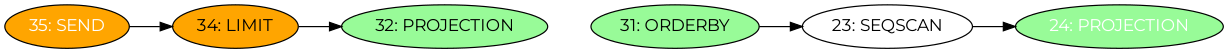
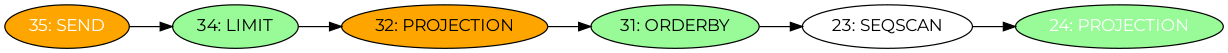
node "34: LIMIT": fillcolor orange -> palegreen
node "32: PROJECTION": fillcolor palegreen -> orange
edge "32: PROJECTION" -> "31: ORDERBY": added
